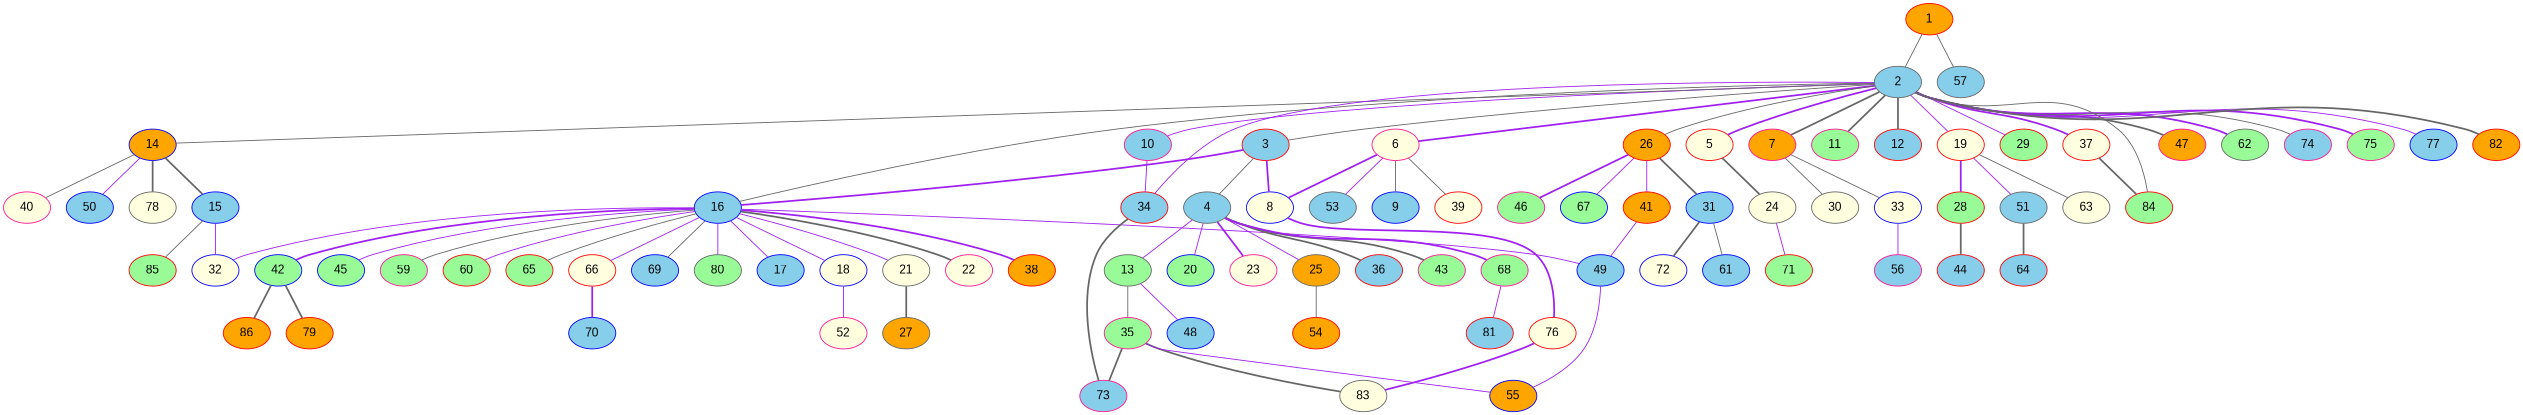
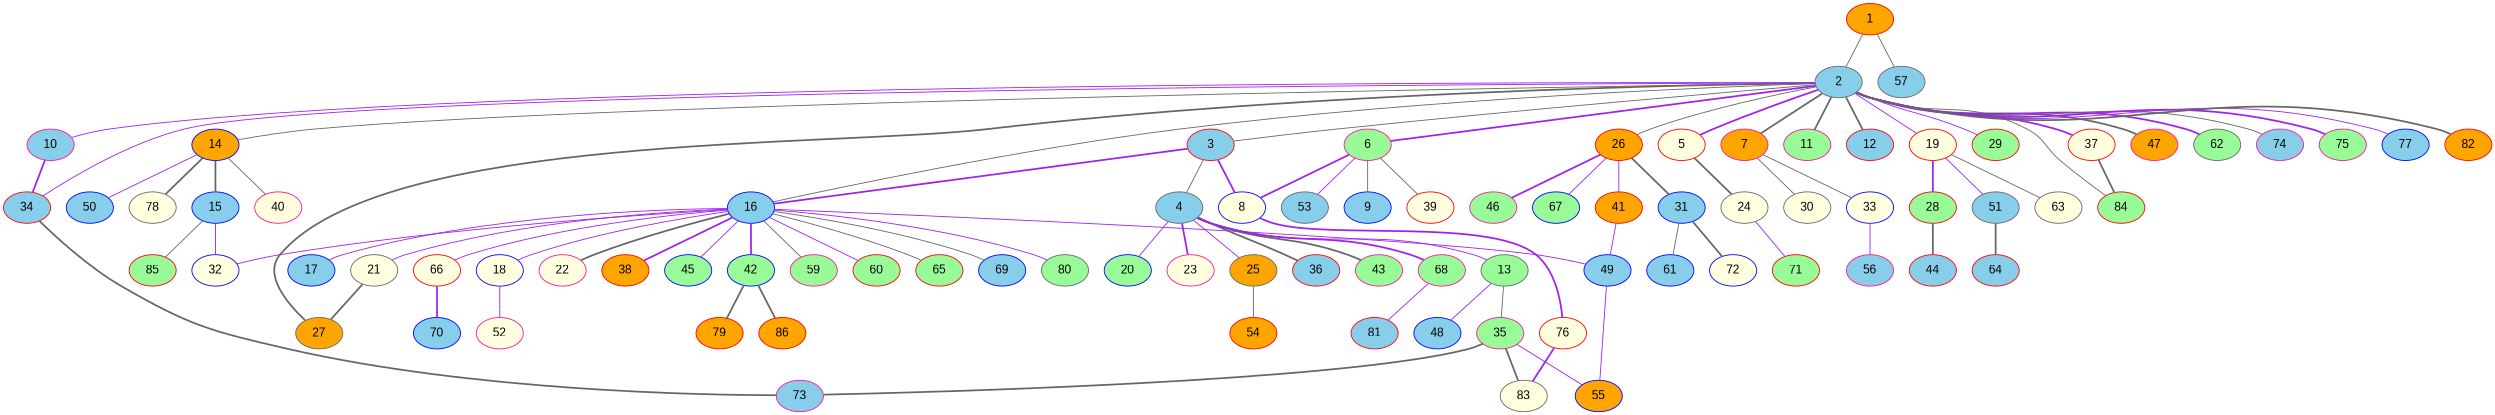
edge "2" -- "27": added
node "6": fillcolor lightyellow -> palegreen
edge "10" -- "34": style solid -> bold
